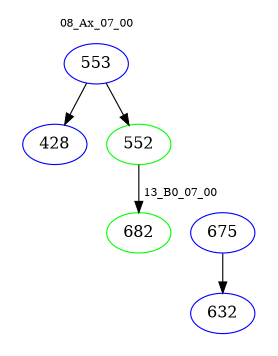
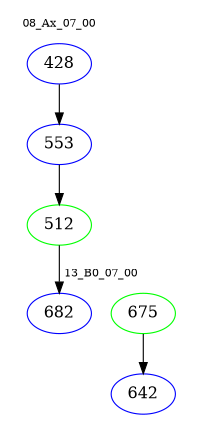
edge "553" -> "428": reversed
node "552": label "552" -> "512"
node "682": color green -> blue
node "675": color blue -> green
node "632": label "632" -> "642"
